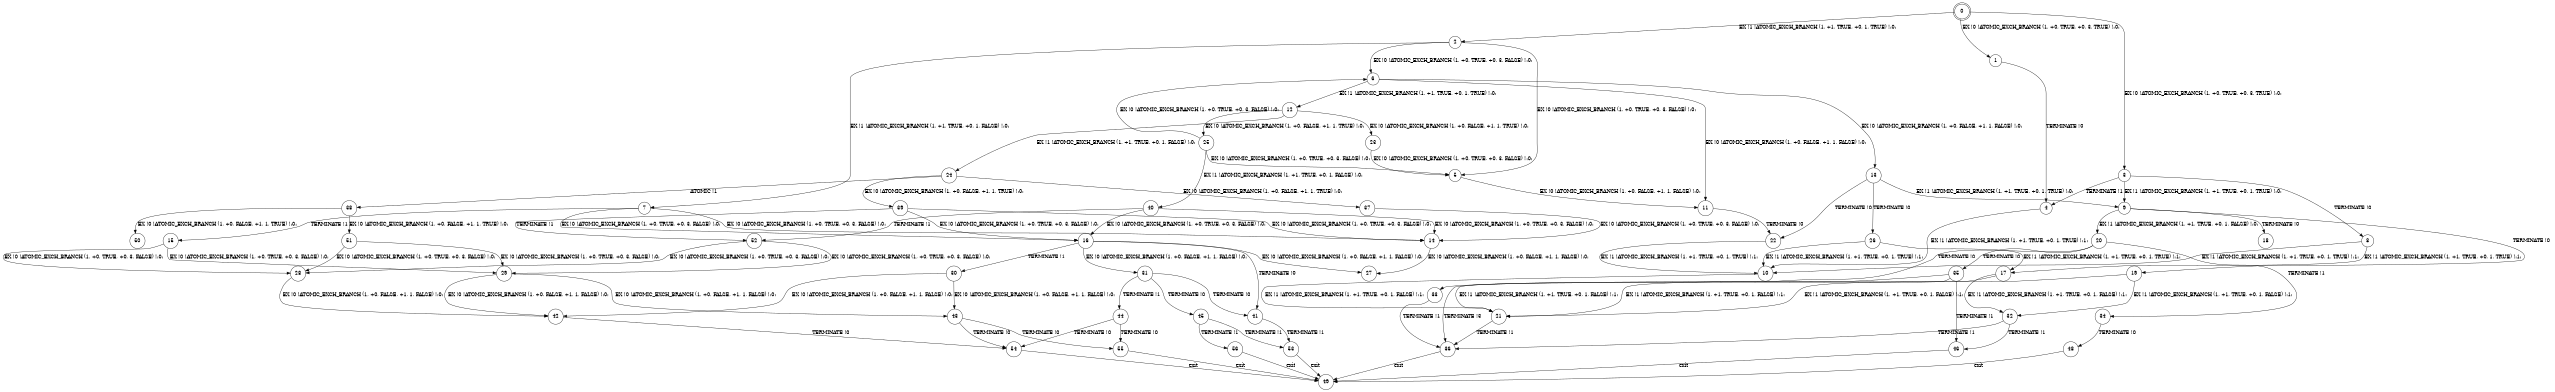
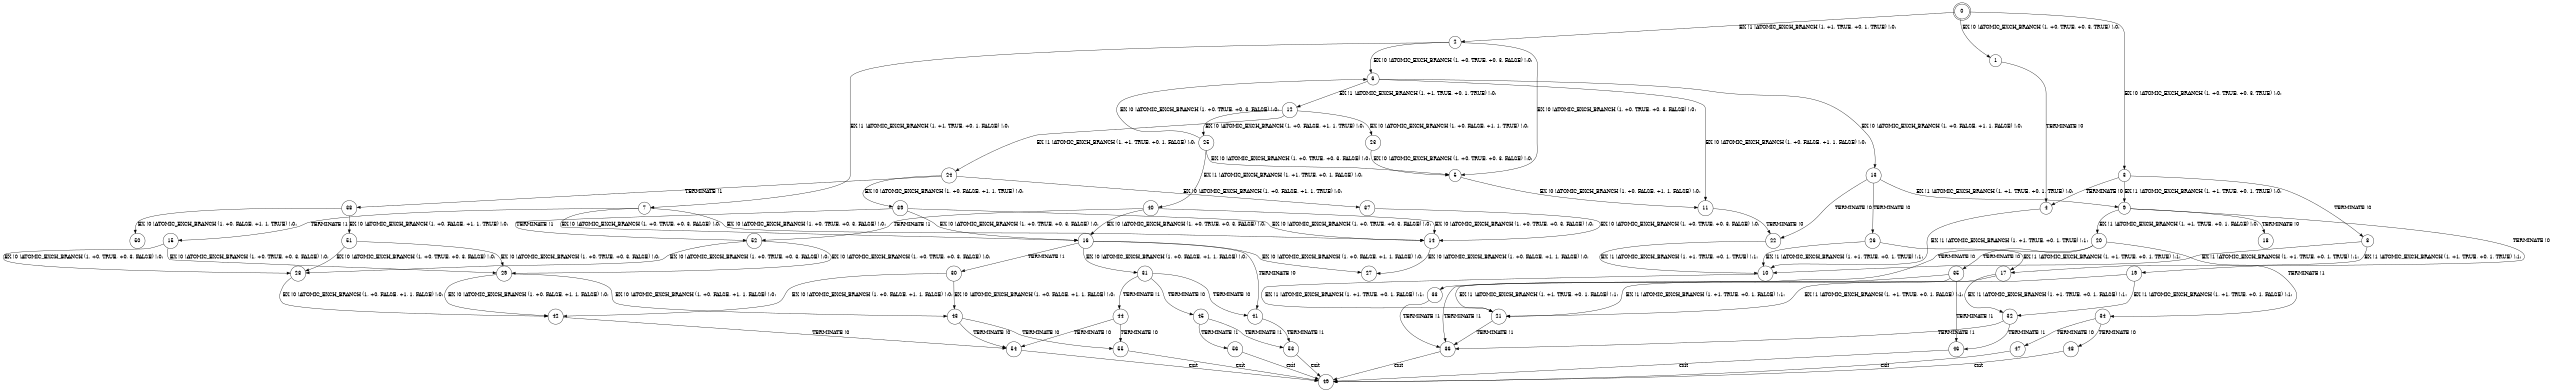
edge "24" -> "38": label "ATOMIC !1" -> "TERMINATE !1"
edge "3" -> "4": label "TERMINATE !1" -> "TERMINATE !0"
edge "35" -> "36": label "TERMINATE !3" -> "TERMINATE !1"
node "47": added
